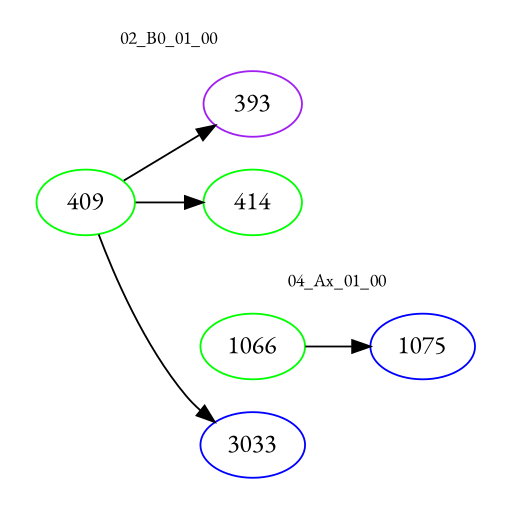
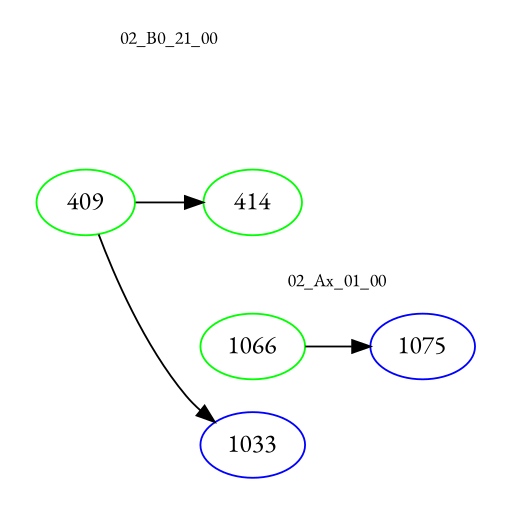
cluster "02_B0_01_00": label "02_B0_01_00" -> "02_B0_21_00"
node "393": removed
cluster "04_Ax_01_00": label "04_Ax_01_00" -> "02_Ax_01_00"
node "3033": label "3033" -> "1033"
